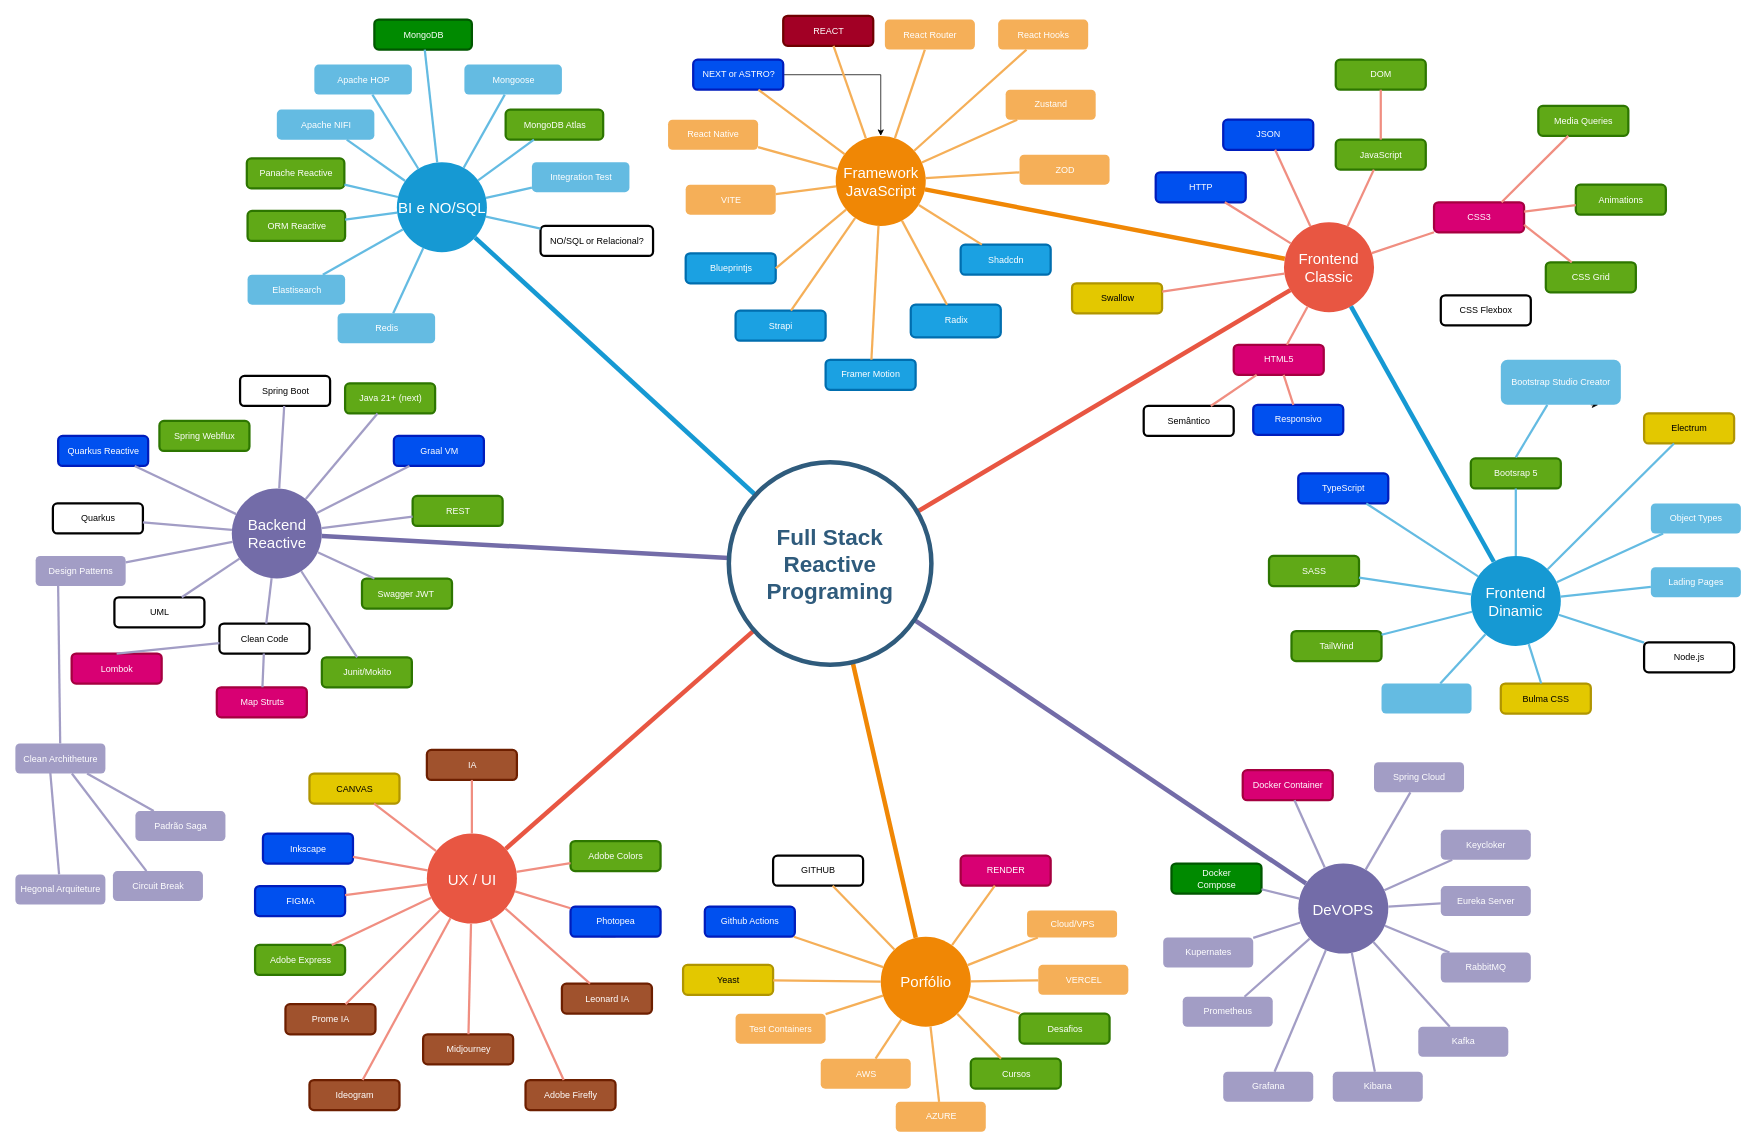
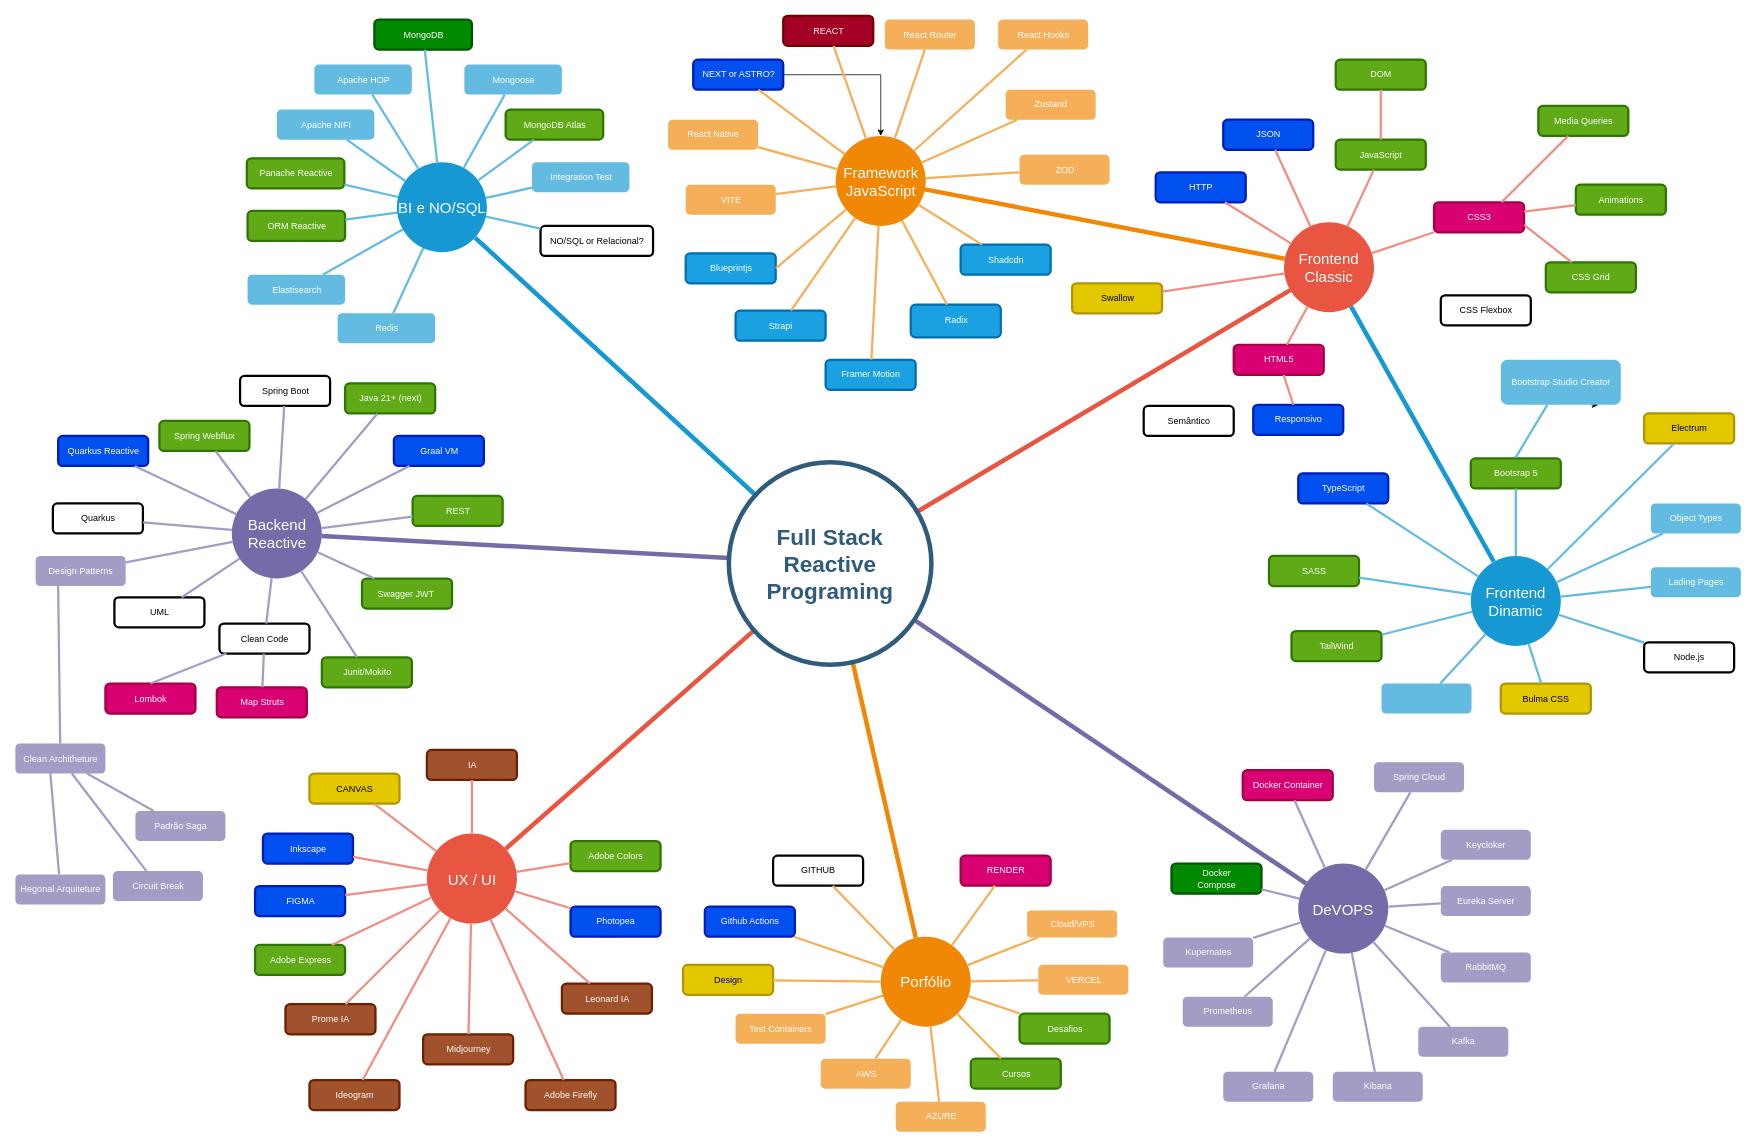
edge "HTML5" -- "Semântico": removed
edge "Spring Webflux" -- "Backend Reactive": added
node "Lombok": moved (117, 668) -> (150, 698)
node "Yeast": label "Yeast" -> "Design"
